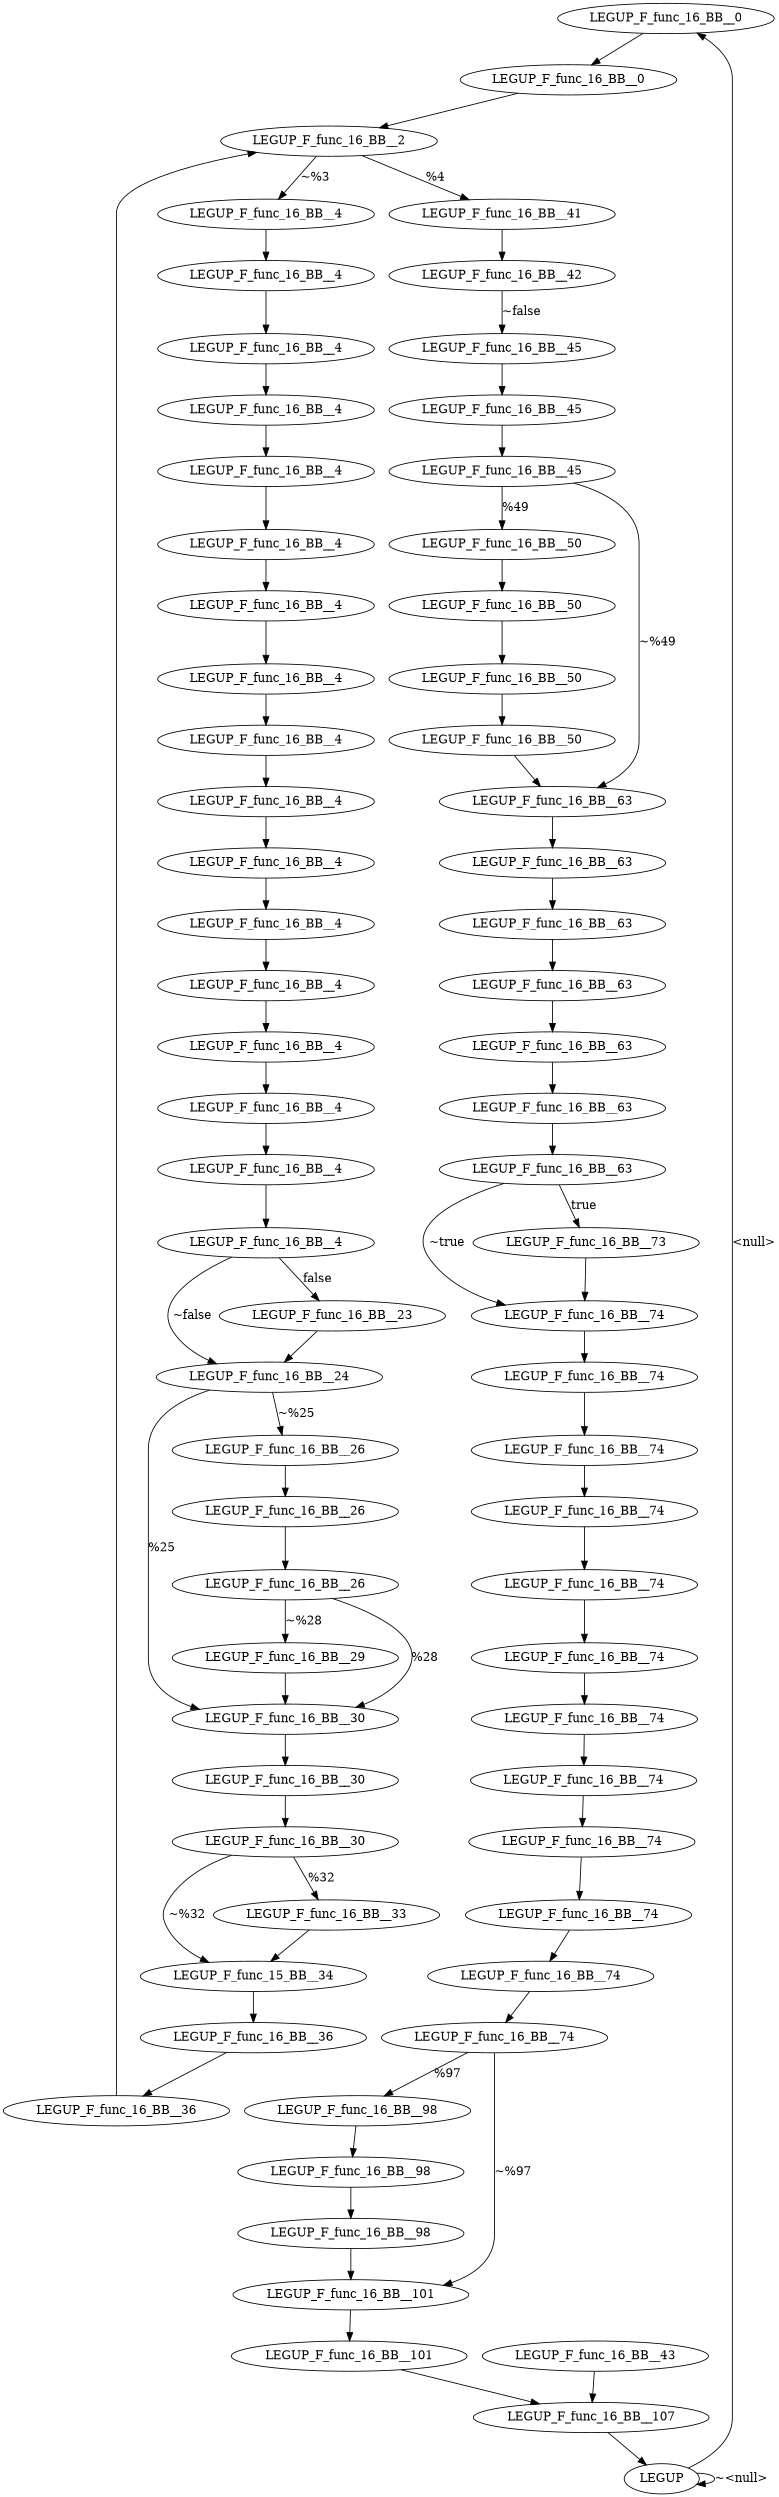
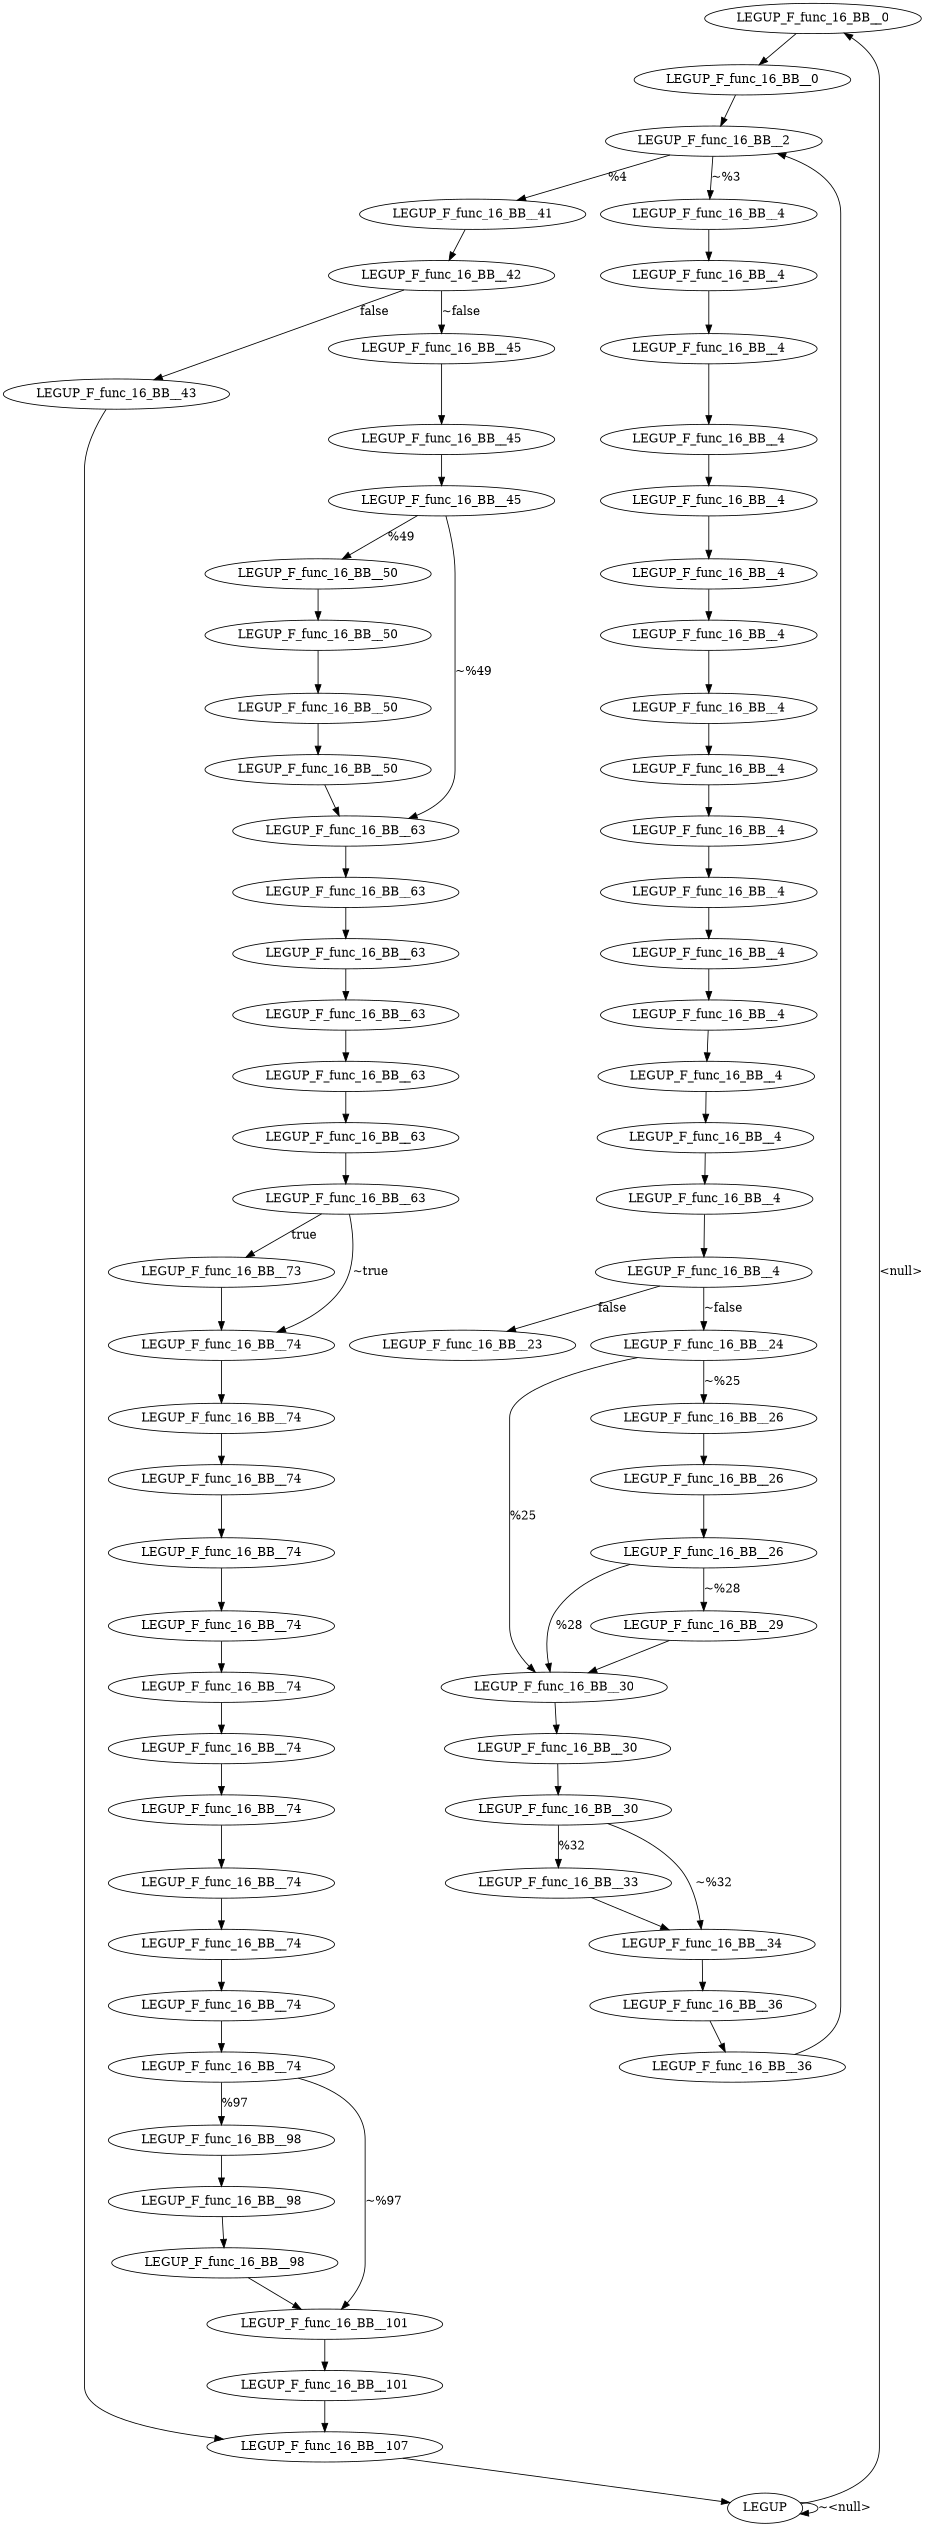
edge "LEGUP_F_func_16_BB__42" -> "LEGUP_F_func_16_BB__43": added, label "false"
edge "LEGUP_F_func_16_BB__23" -> "LEGUP_F_func_16_BB__24": removed
node "LEGUP_F_func_15_BB__34": label "LEGUP_F_func_15_BB__34" -> "LEGUP_F_func_16_BB__34"
